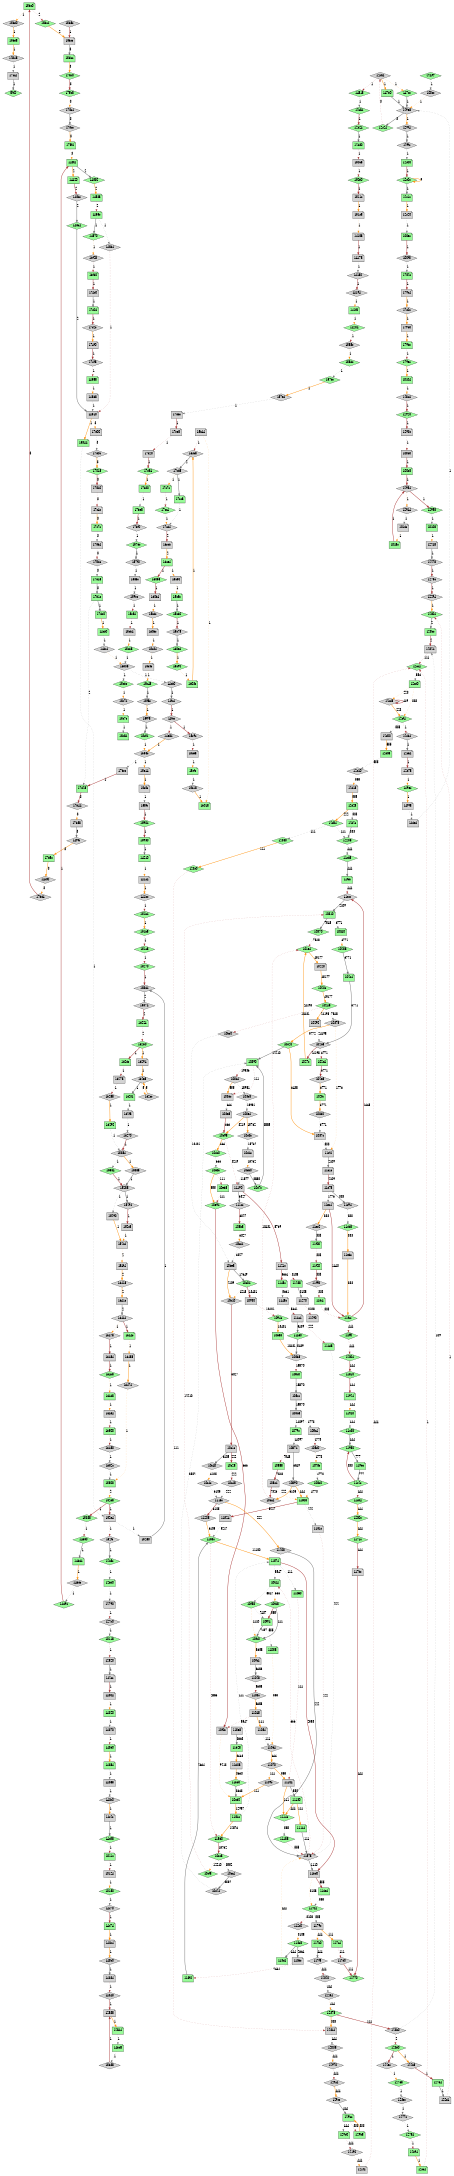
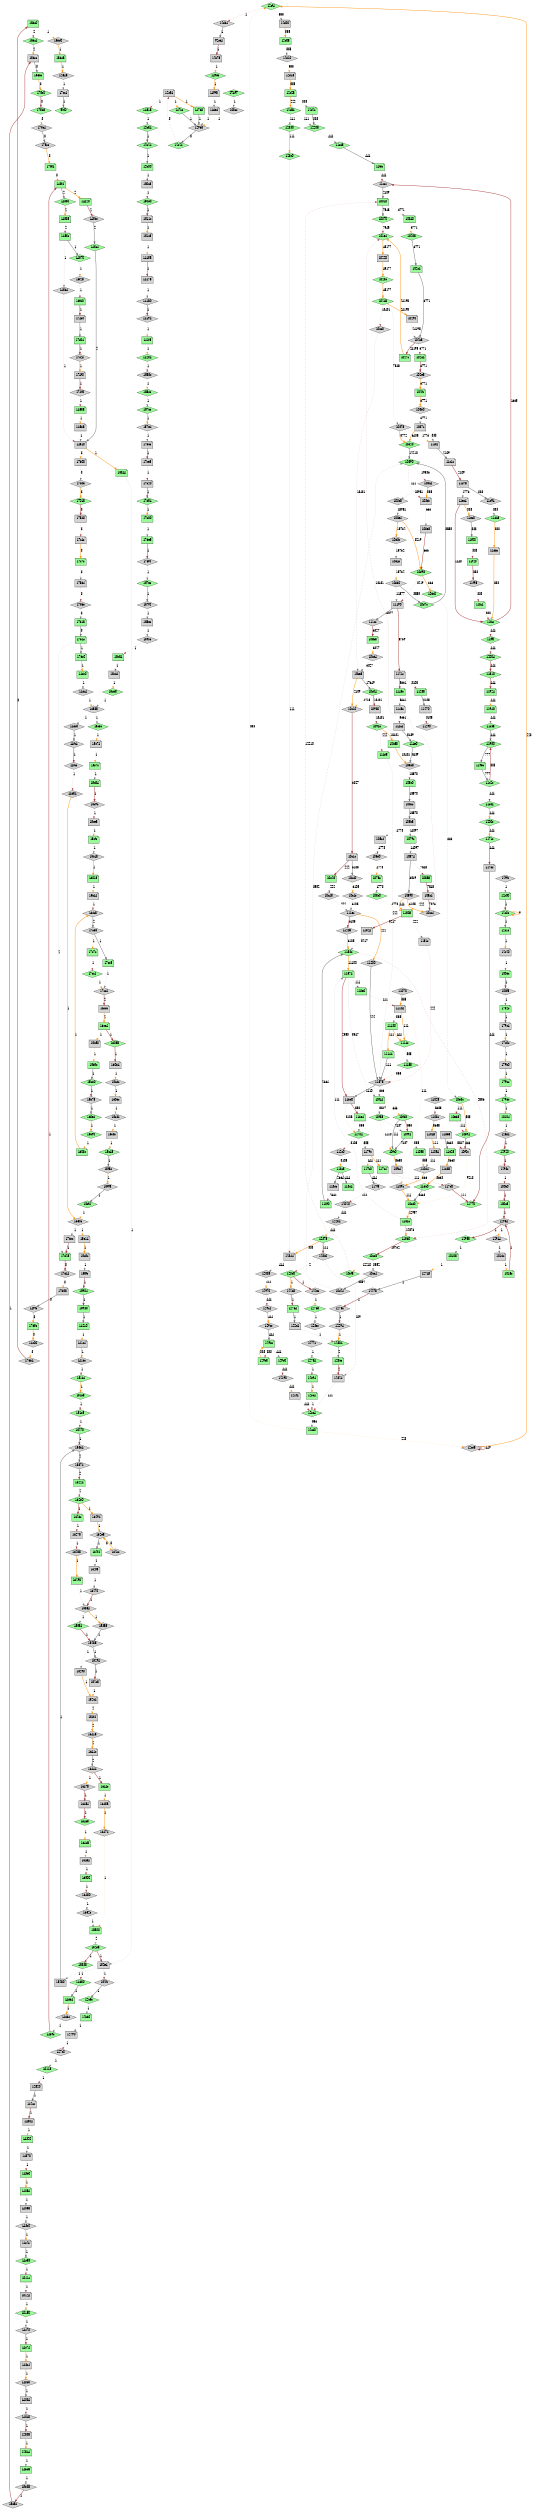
node "12a54": shape diamond -> note
node "129f4": removed
edge "15b44" -> "16018": reversed
node "15a74": shape diamond -> note
edge "14fcc" -> "15c9c": now "15a84" -> "15c9c"
node "12ae4": label "12ae4" -> "92ae4"
node "10390": shape note -> diamond
edge "10d20" -> "1037c": reversed
node "11290": shape note -> diamond
edge "10fb4" -> "11028": removed, label "8658"
edge "11064" -> "11070": now "11064" -> "1109c"
edge "11104" -> "11130": style bold -> dotted
edge "113d4" -> "11578": removed, label "444"
edge "15638" -> "12838": now "15638" -> "1568c"
edge "123ec" -> "1277c": removed, label "1"
